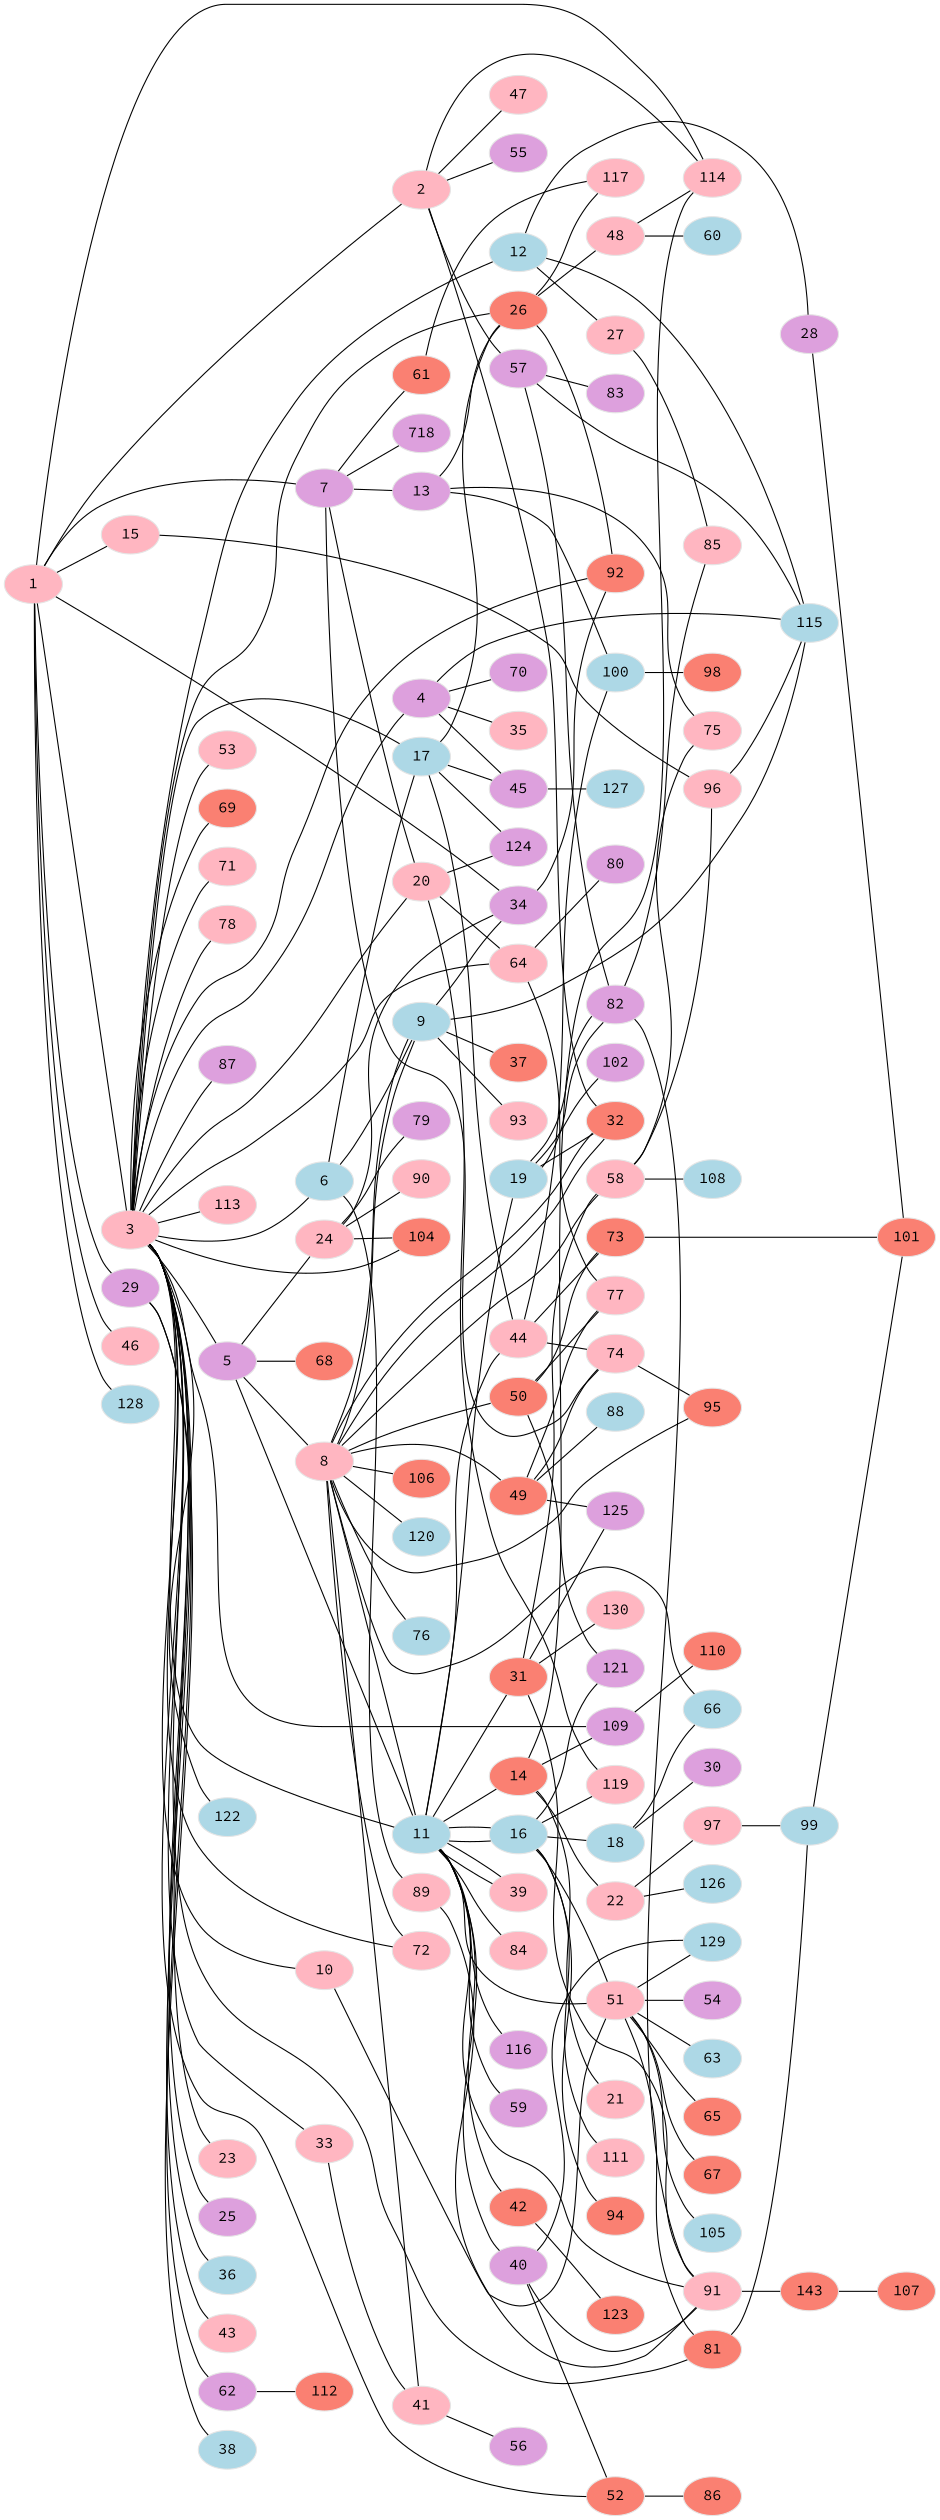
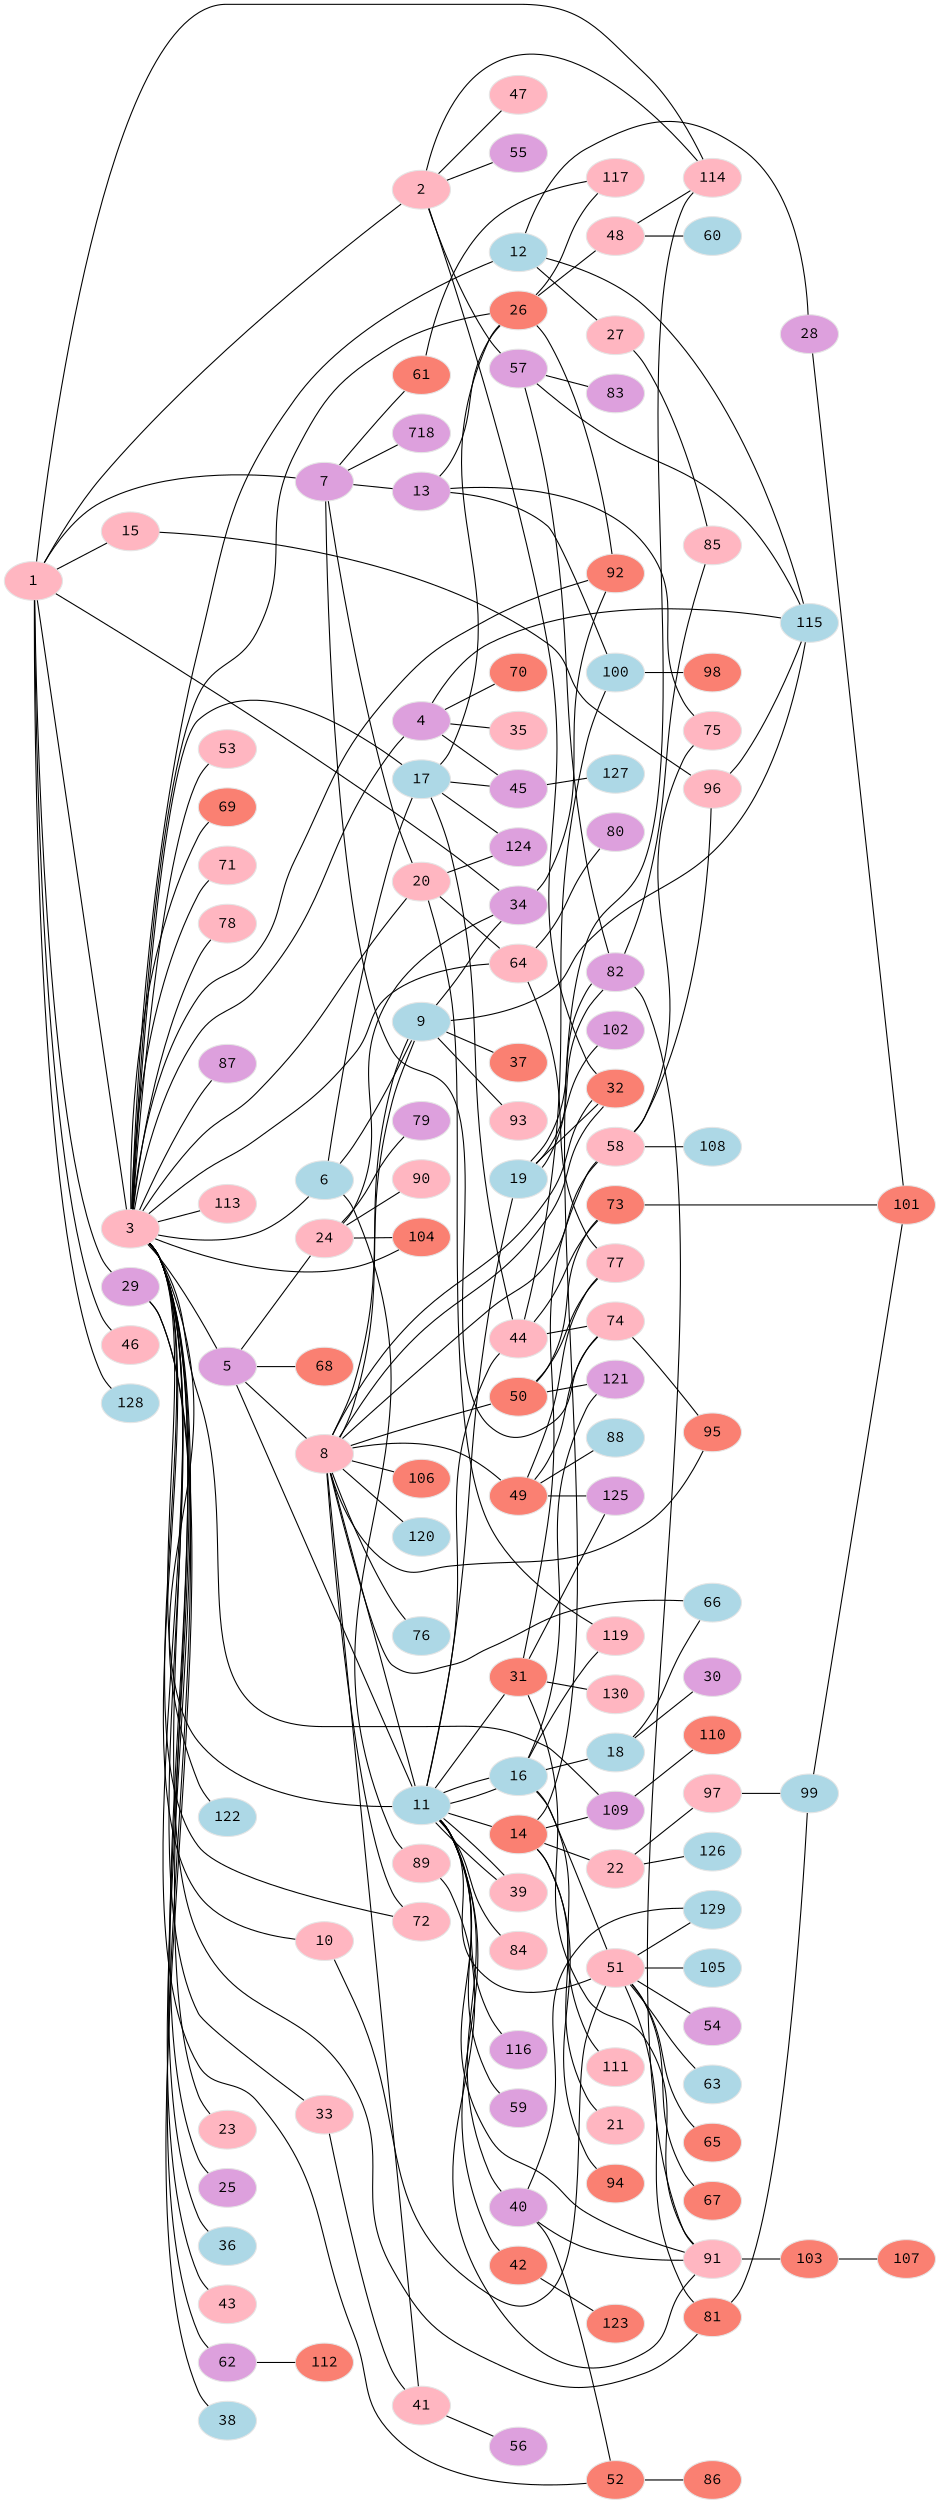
node "70": fillcolor plum -> salmon
edge "16" -- "94": now "14" -- "94"
node "143": label "143" -> "103"
